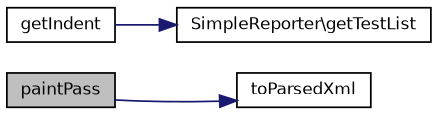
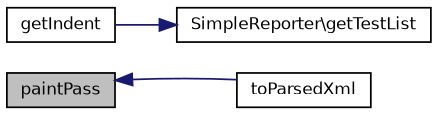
edge "paintPass" -> "toParsedXml": reversed
